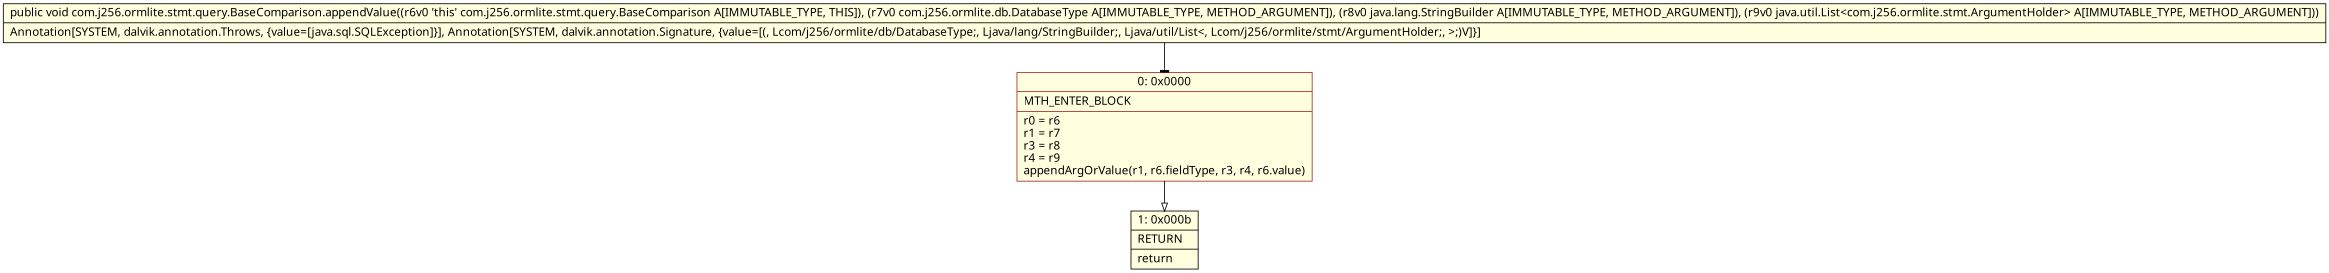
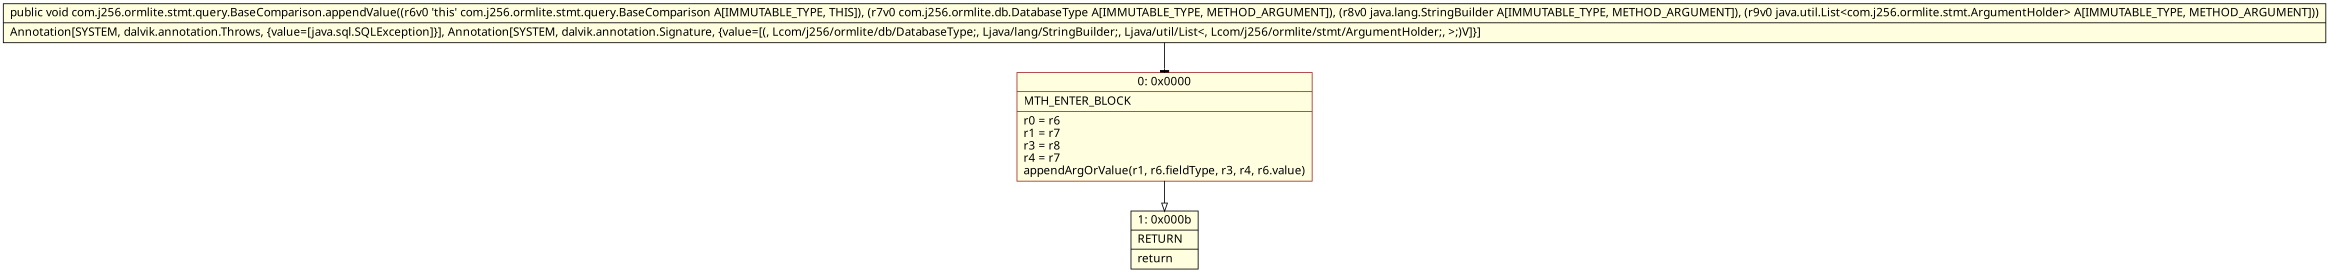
node "0: 0x0000": text "r4 = r9" -> "r4 = r7"
